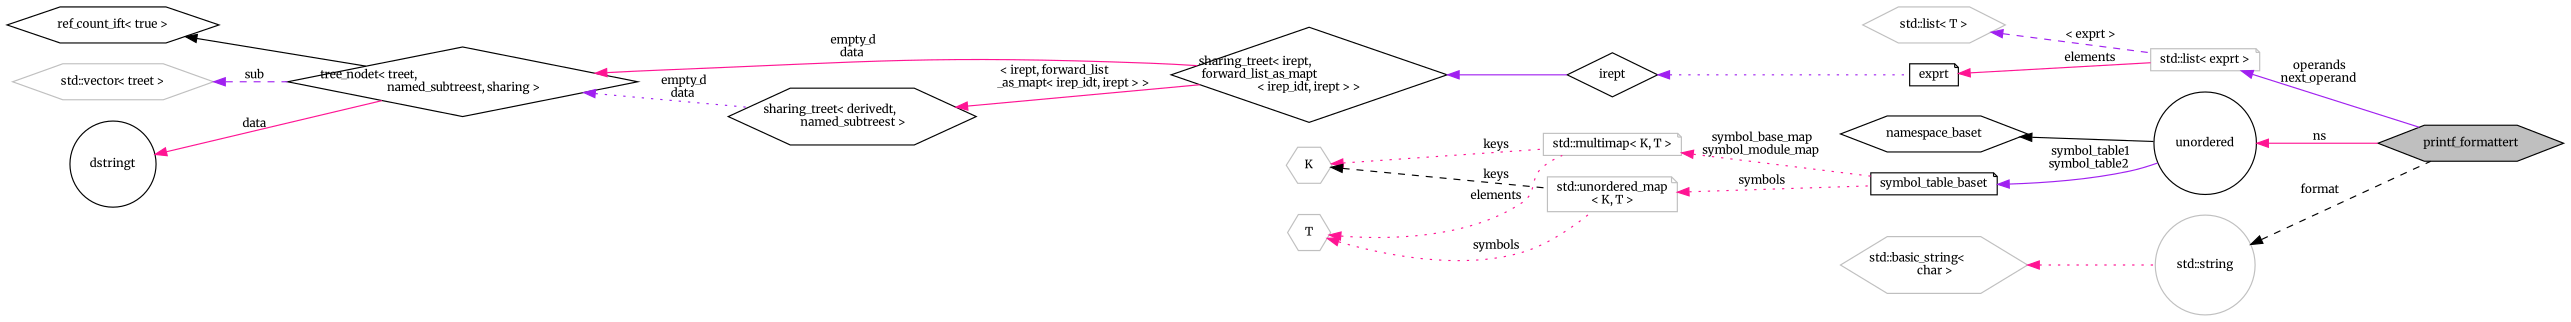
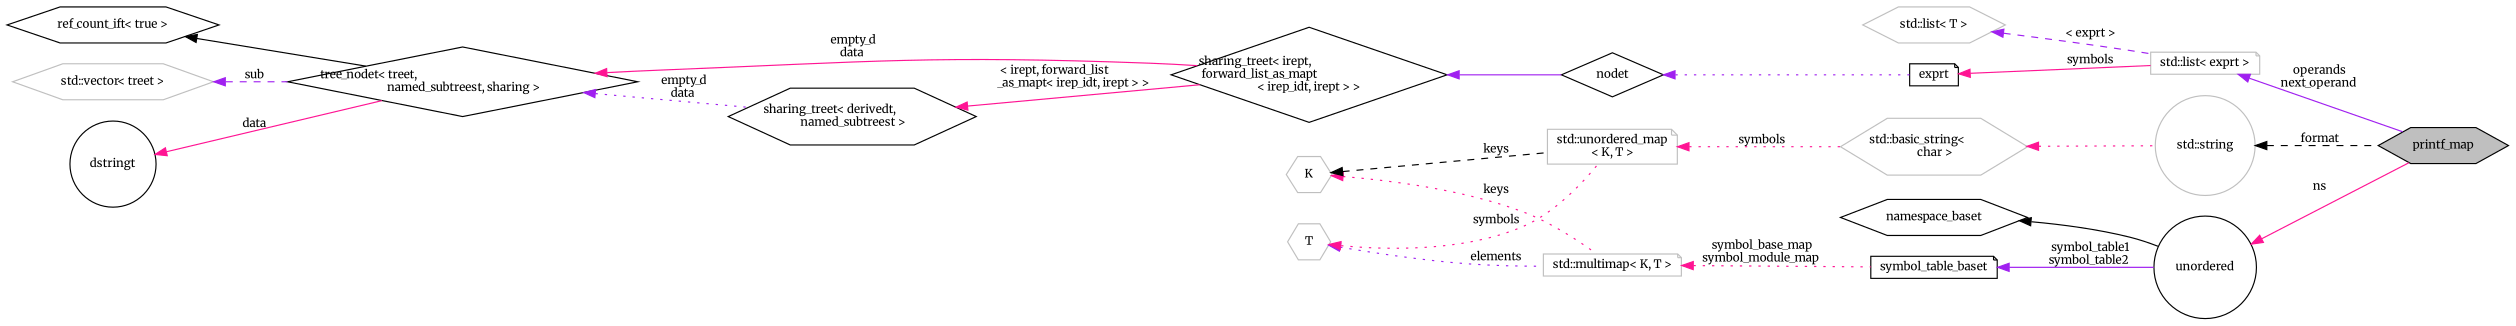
edge "std::list< exprt >" -> "exprt": label " elements" -> " symbols"
node "irept": label "irept" -> "nodet"
node "printf_formattert": label "printf_formattert" -> "printf_map"
edge "symbol_table_baset" -> "std::unordered_map < K, T >": now "std::basic_string< char >" -> "std::unordered_map < K, T >"
edge "std::multimap< K, T >" -> "T": color deeppink -> purple
